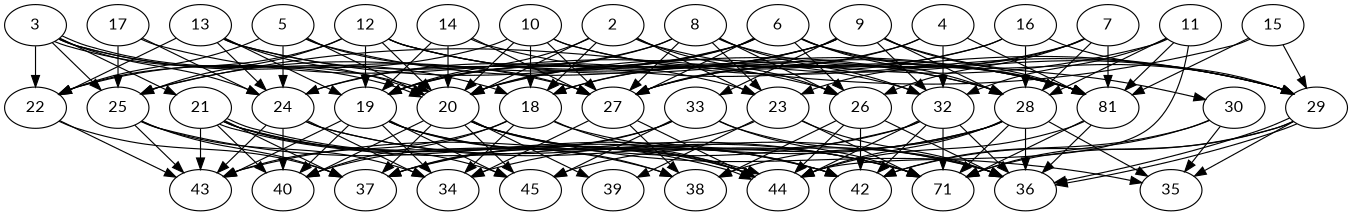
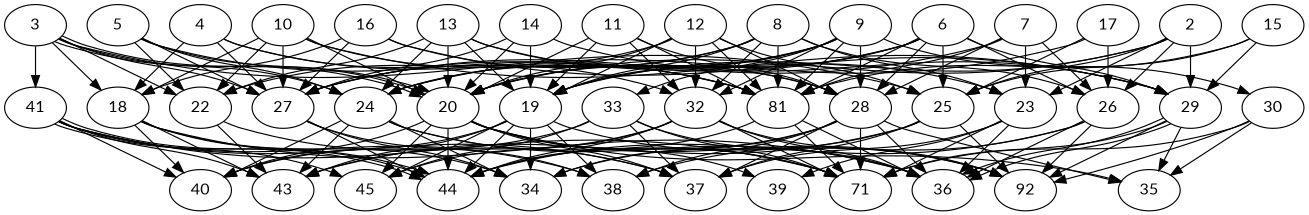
edge "2" -> "18": now "2" -> "25"
node "21": label "21" -> "41"
edge "11" -> "44": now "11" -> "19"
node "42": label "42" -> "92"
